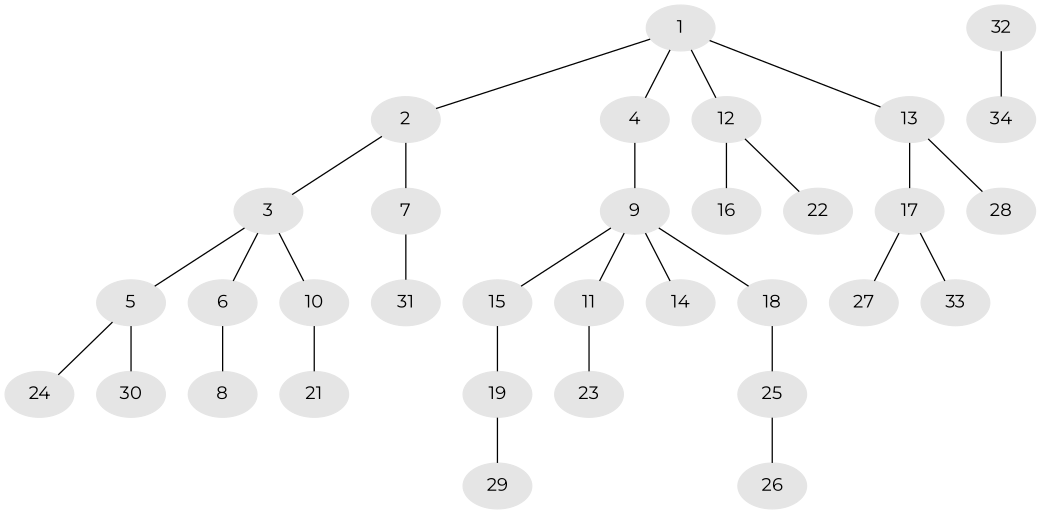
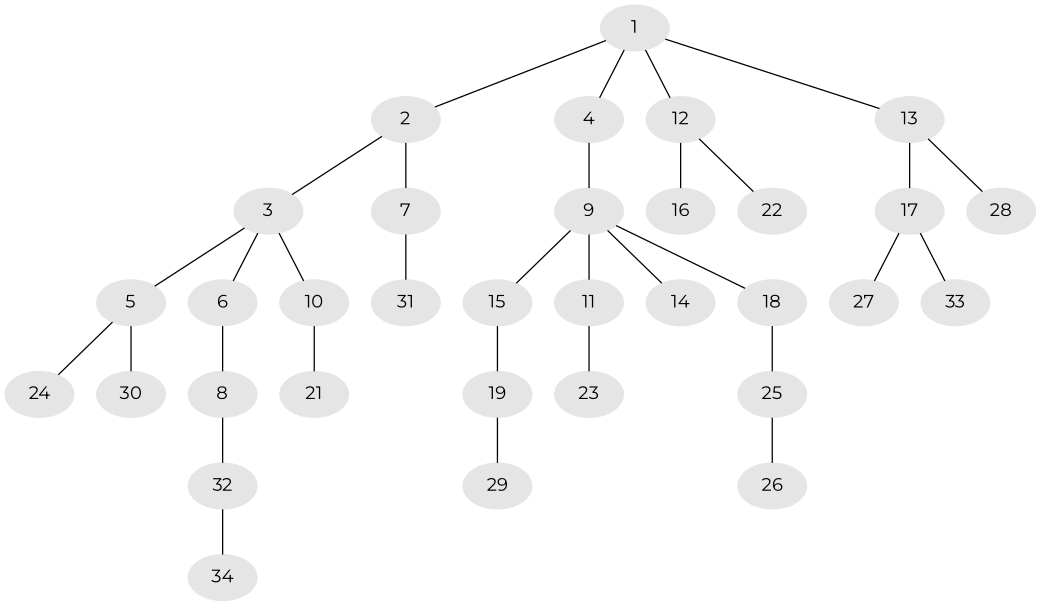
edge "8" -- "32": added
